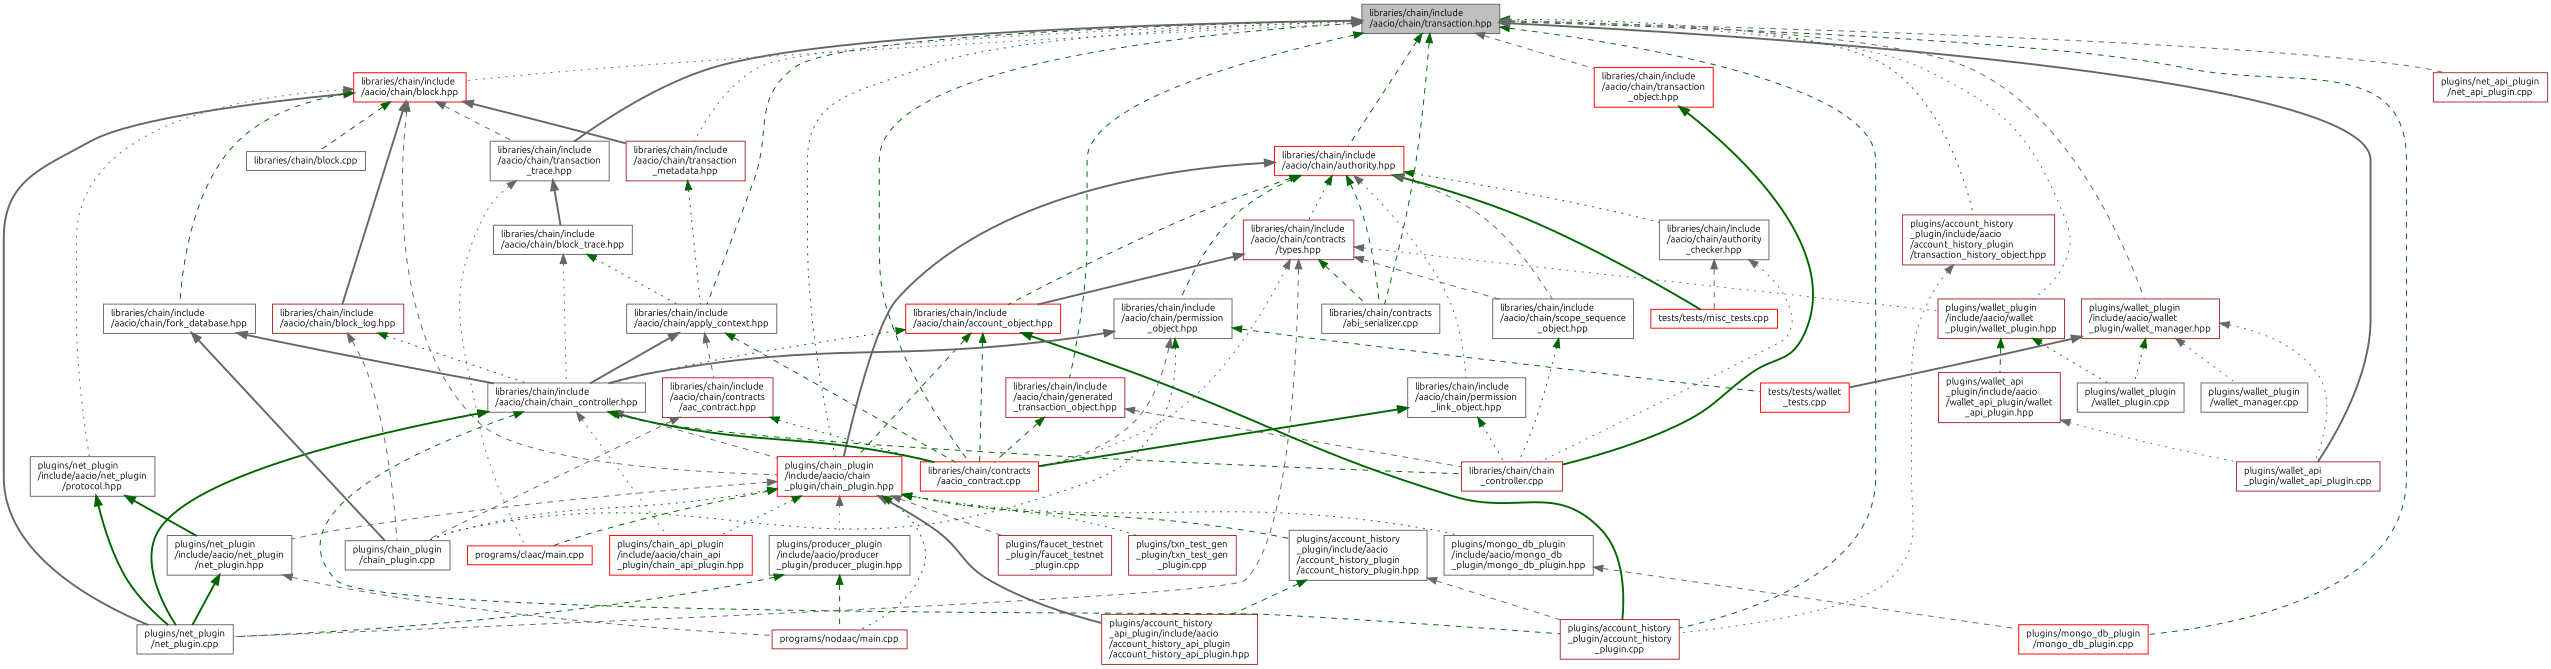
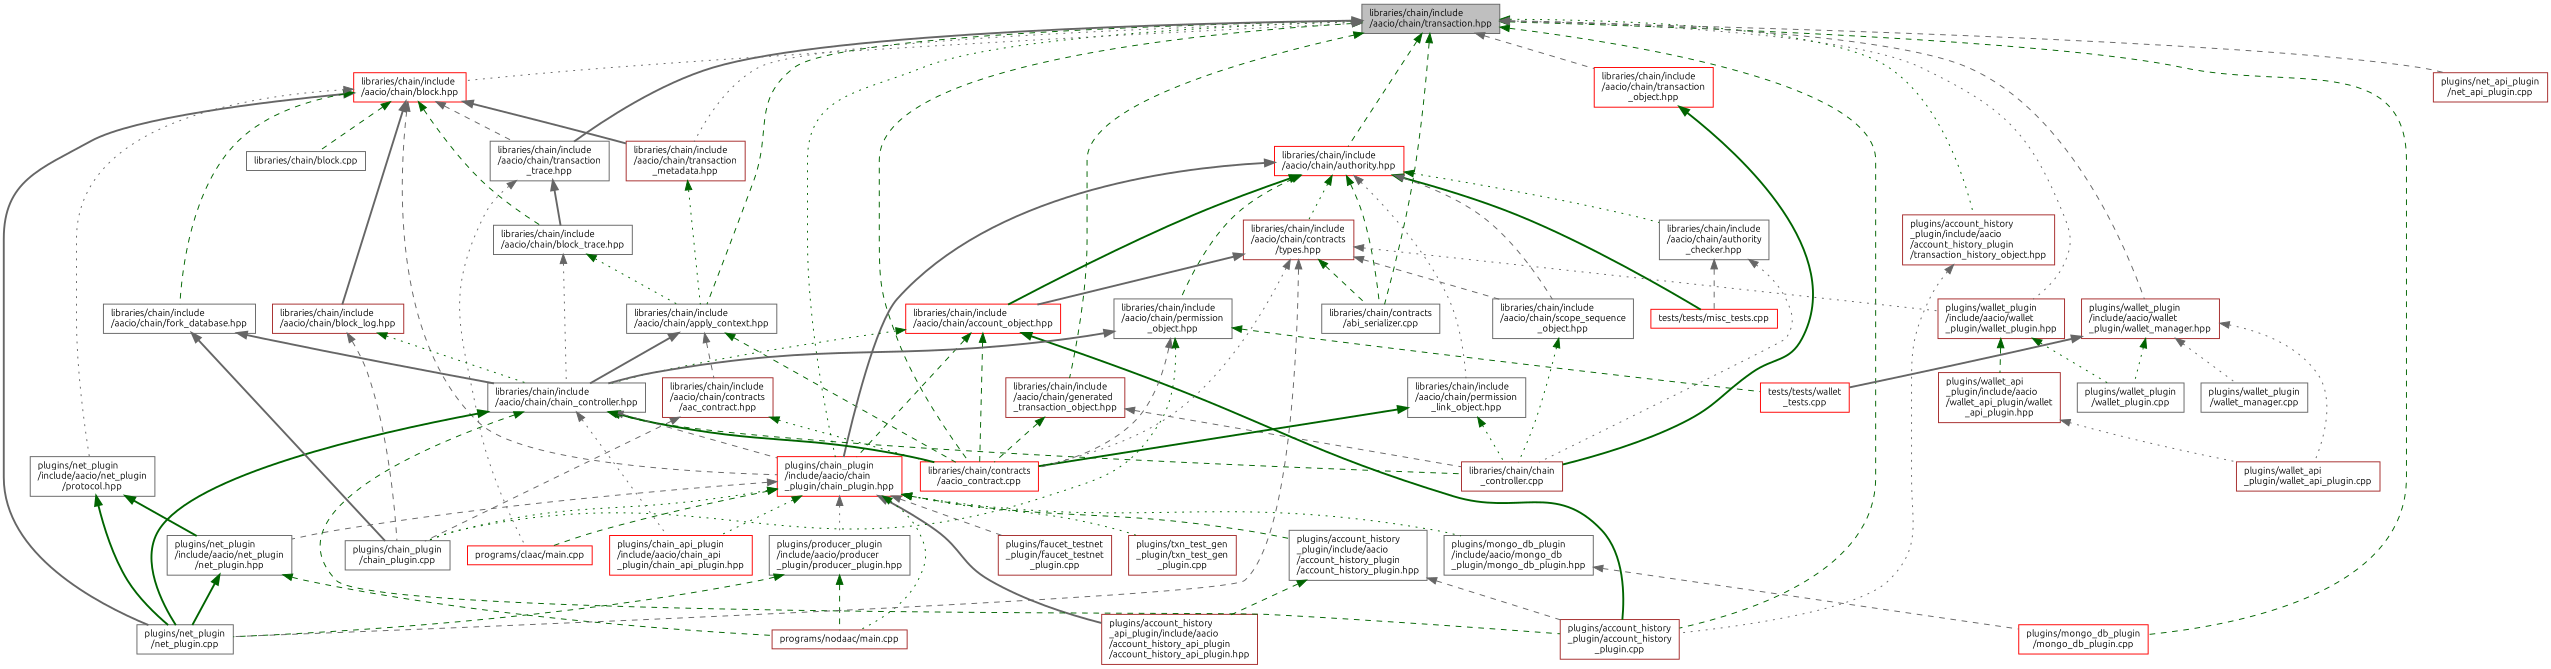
edge "plugins/wallet_api _plugin/wallet_api_plugin.cpp" -> "libraries/chain/include /aacio/chain/transaction.hpp": removed
edge "libraries/chain/include /aacio/chain/block_trace.hpp" -> "libraries/chain/include /aacio/chain/block.hpp": added
edge "libraries/chain/include /aacio/chain/account_object.hpp" -> "libraries/chain/include /aacio/chain/authority.hpp": style dashed -> bold
edge "programs/nodaac/main.cpp" -> "plugins/net_plugin /include/aacio/net_plugin /net_plugin.hpp": color gray40 -> darkgreen
